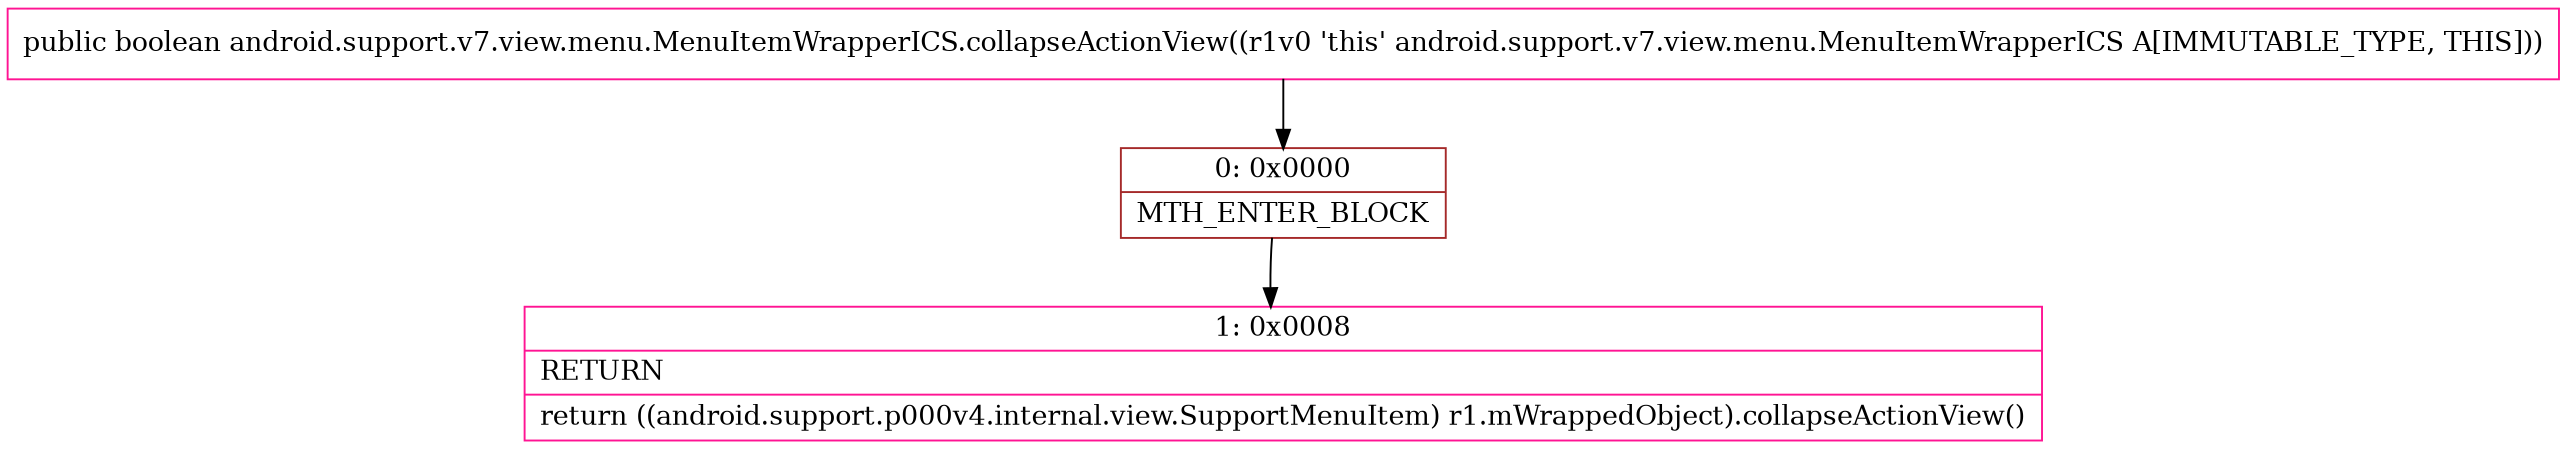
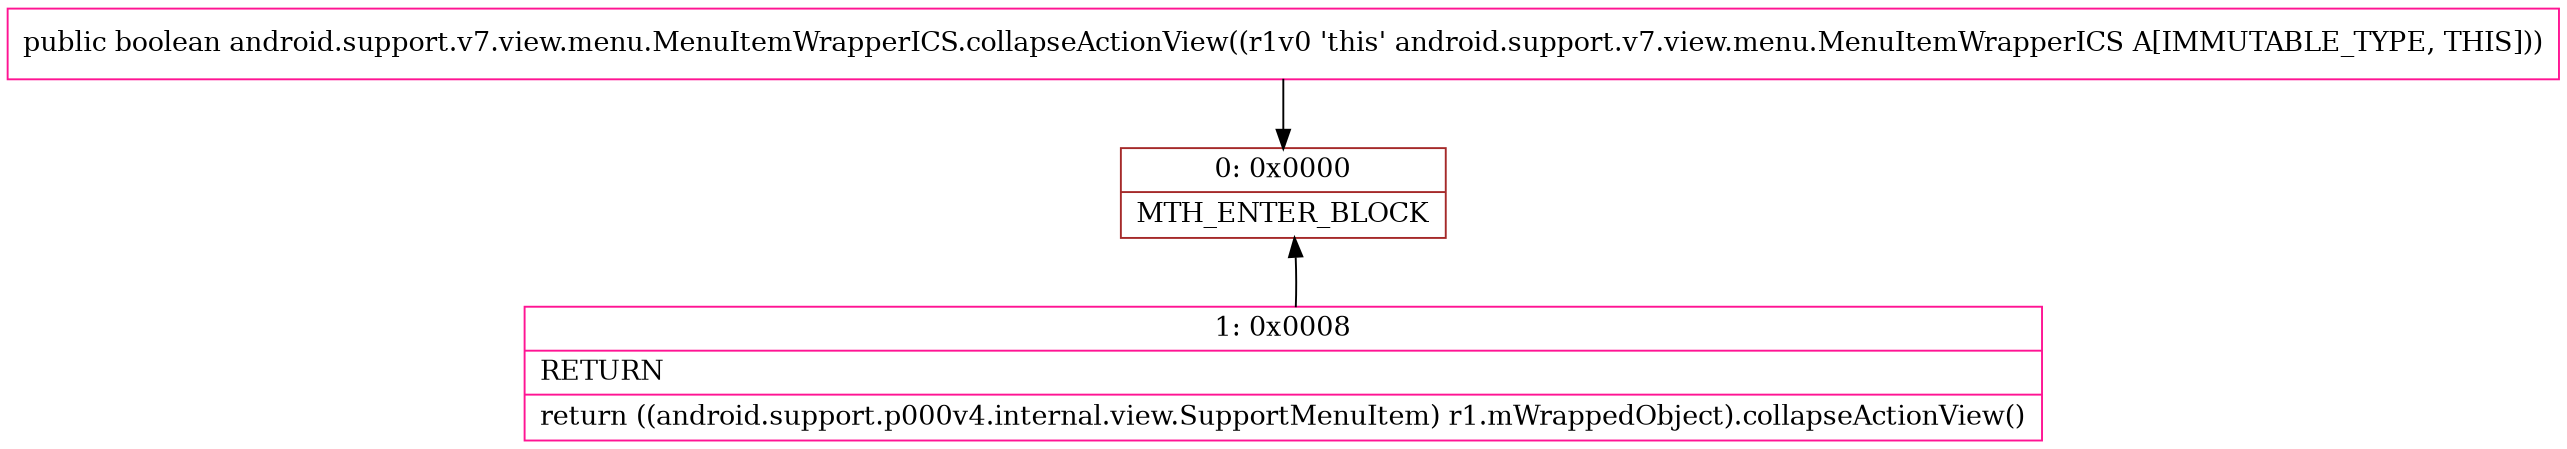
edge "0: 0x0000" -> "1: 0x0008": reversed
